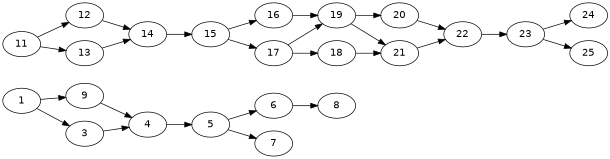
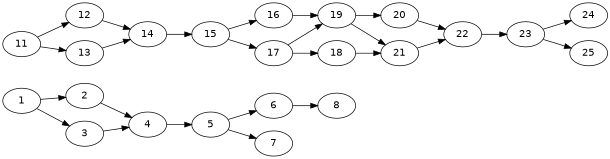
node "9": label "9" -> "2"
